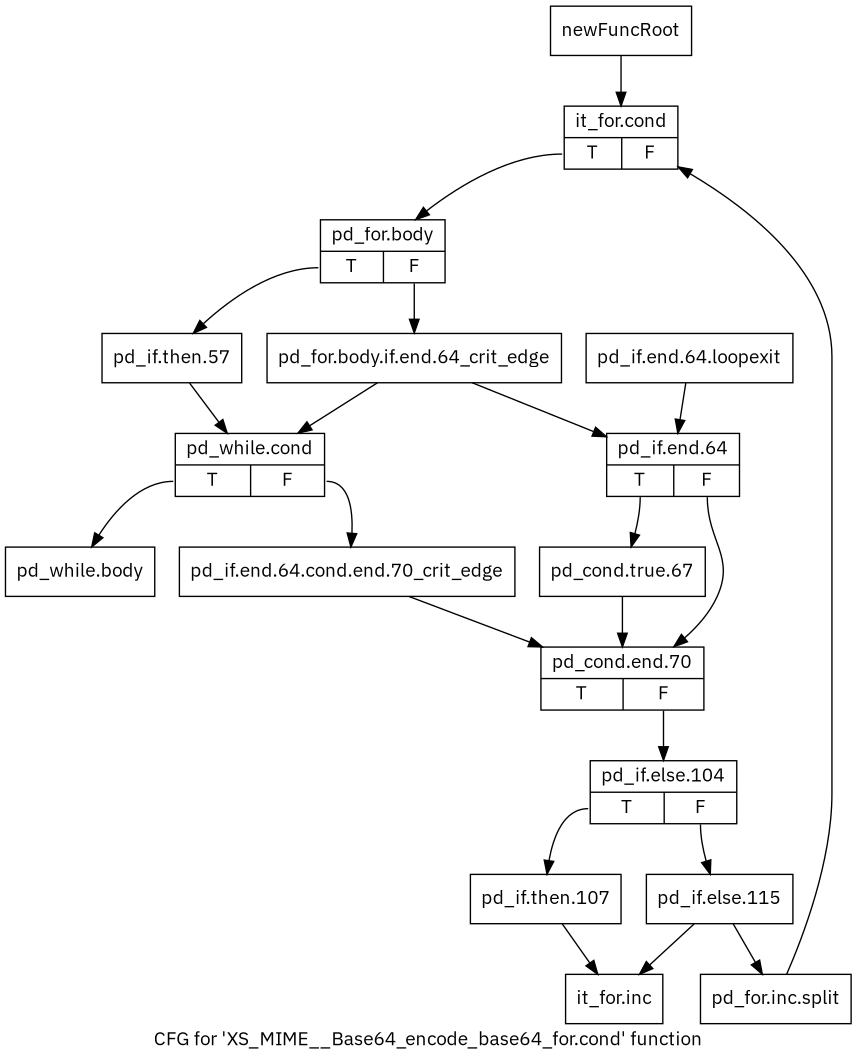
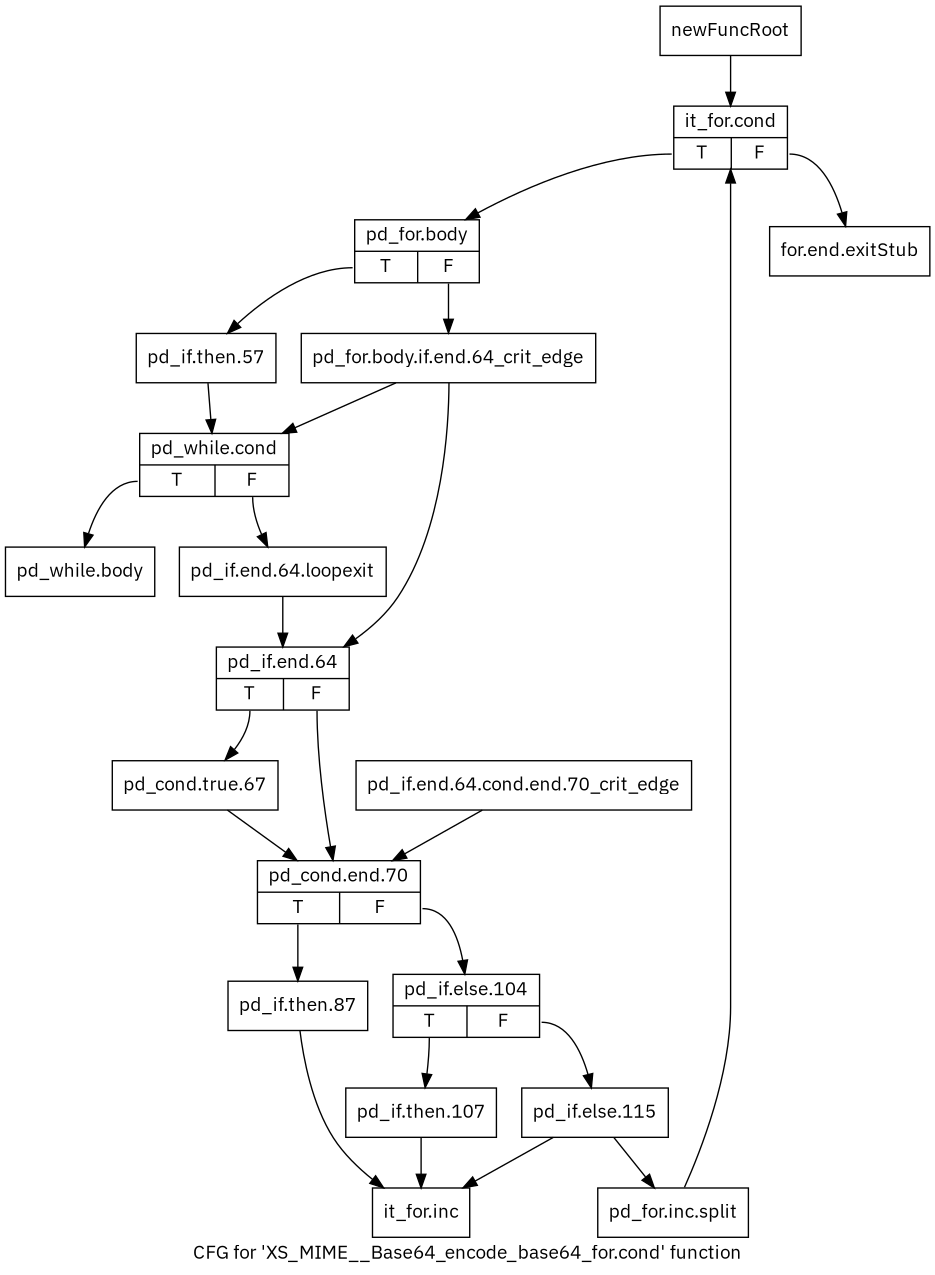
node "for.end.exitStub": added
edge "pd_while.cond" -> "pd_if.end.64.cond.end.70_crit_edge": now "pd_while.cond" -> "pd_if.end.64.loopexit"
node "pd_if.then.87": added
